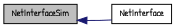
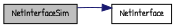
edge "NetInterface" -> "NetInterfaceSim": reversed
